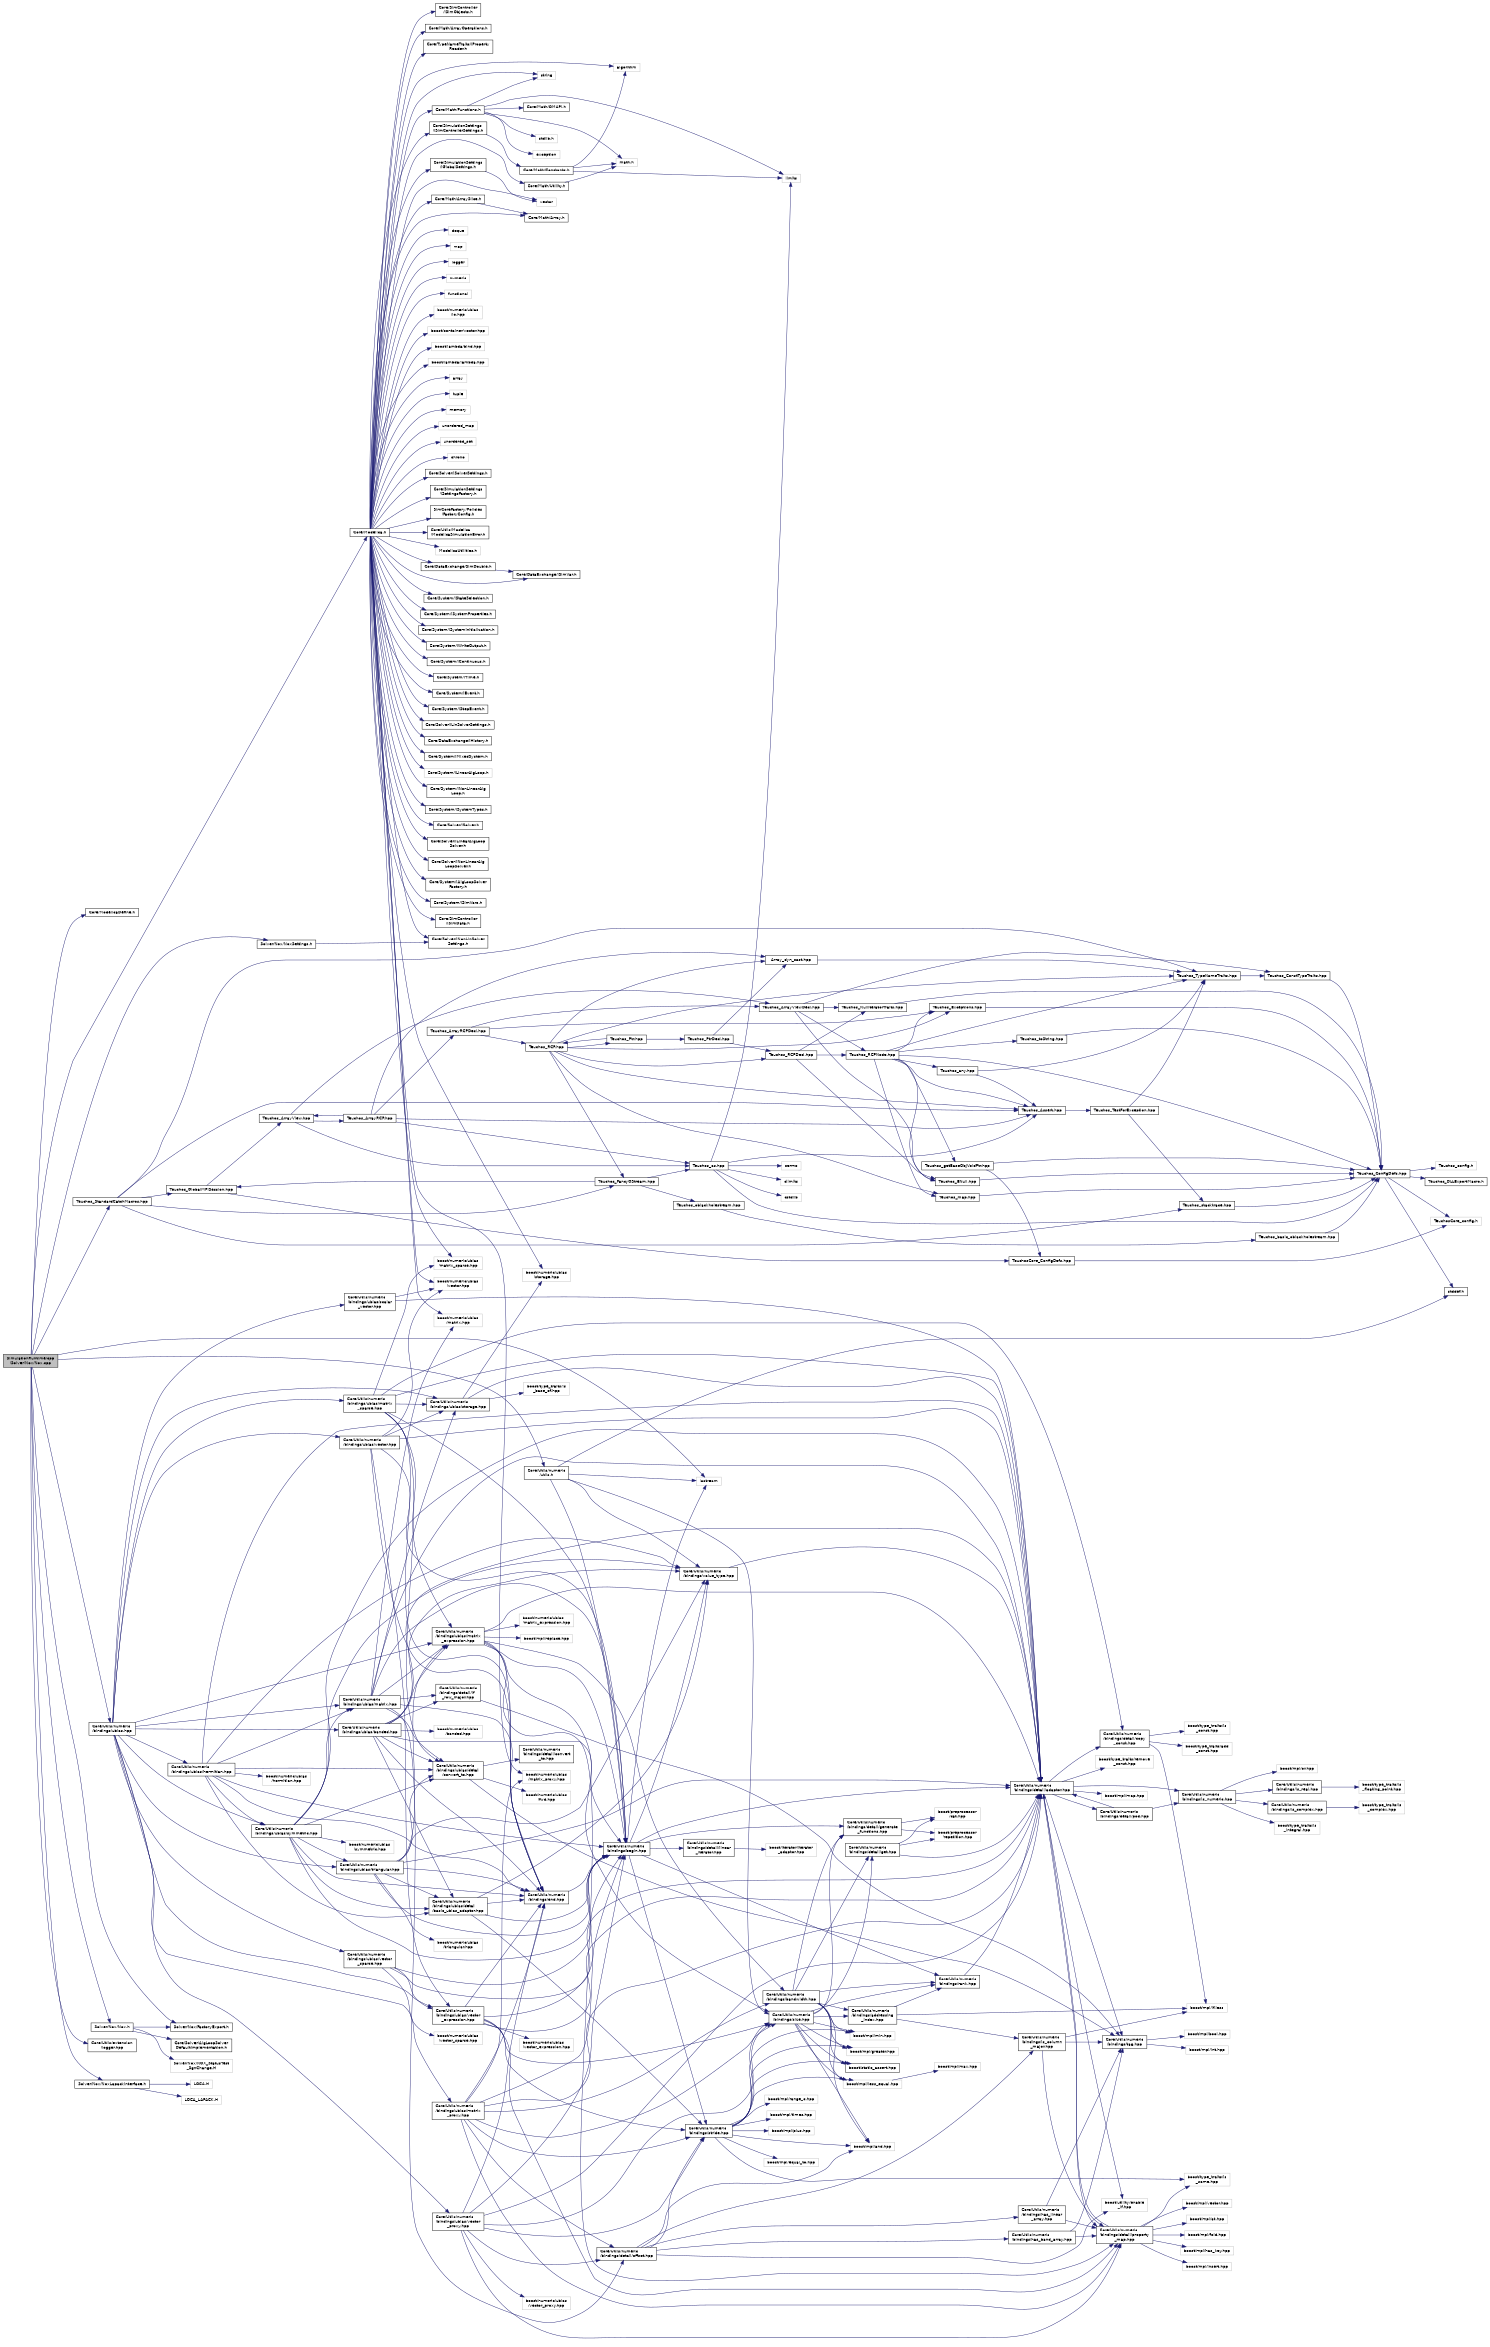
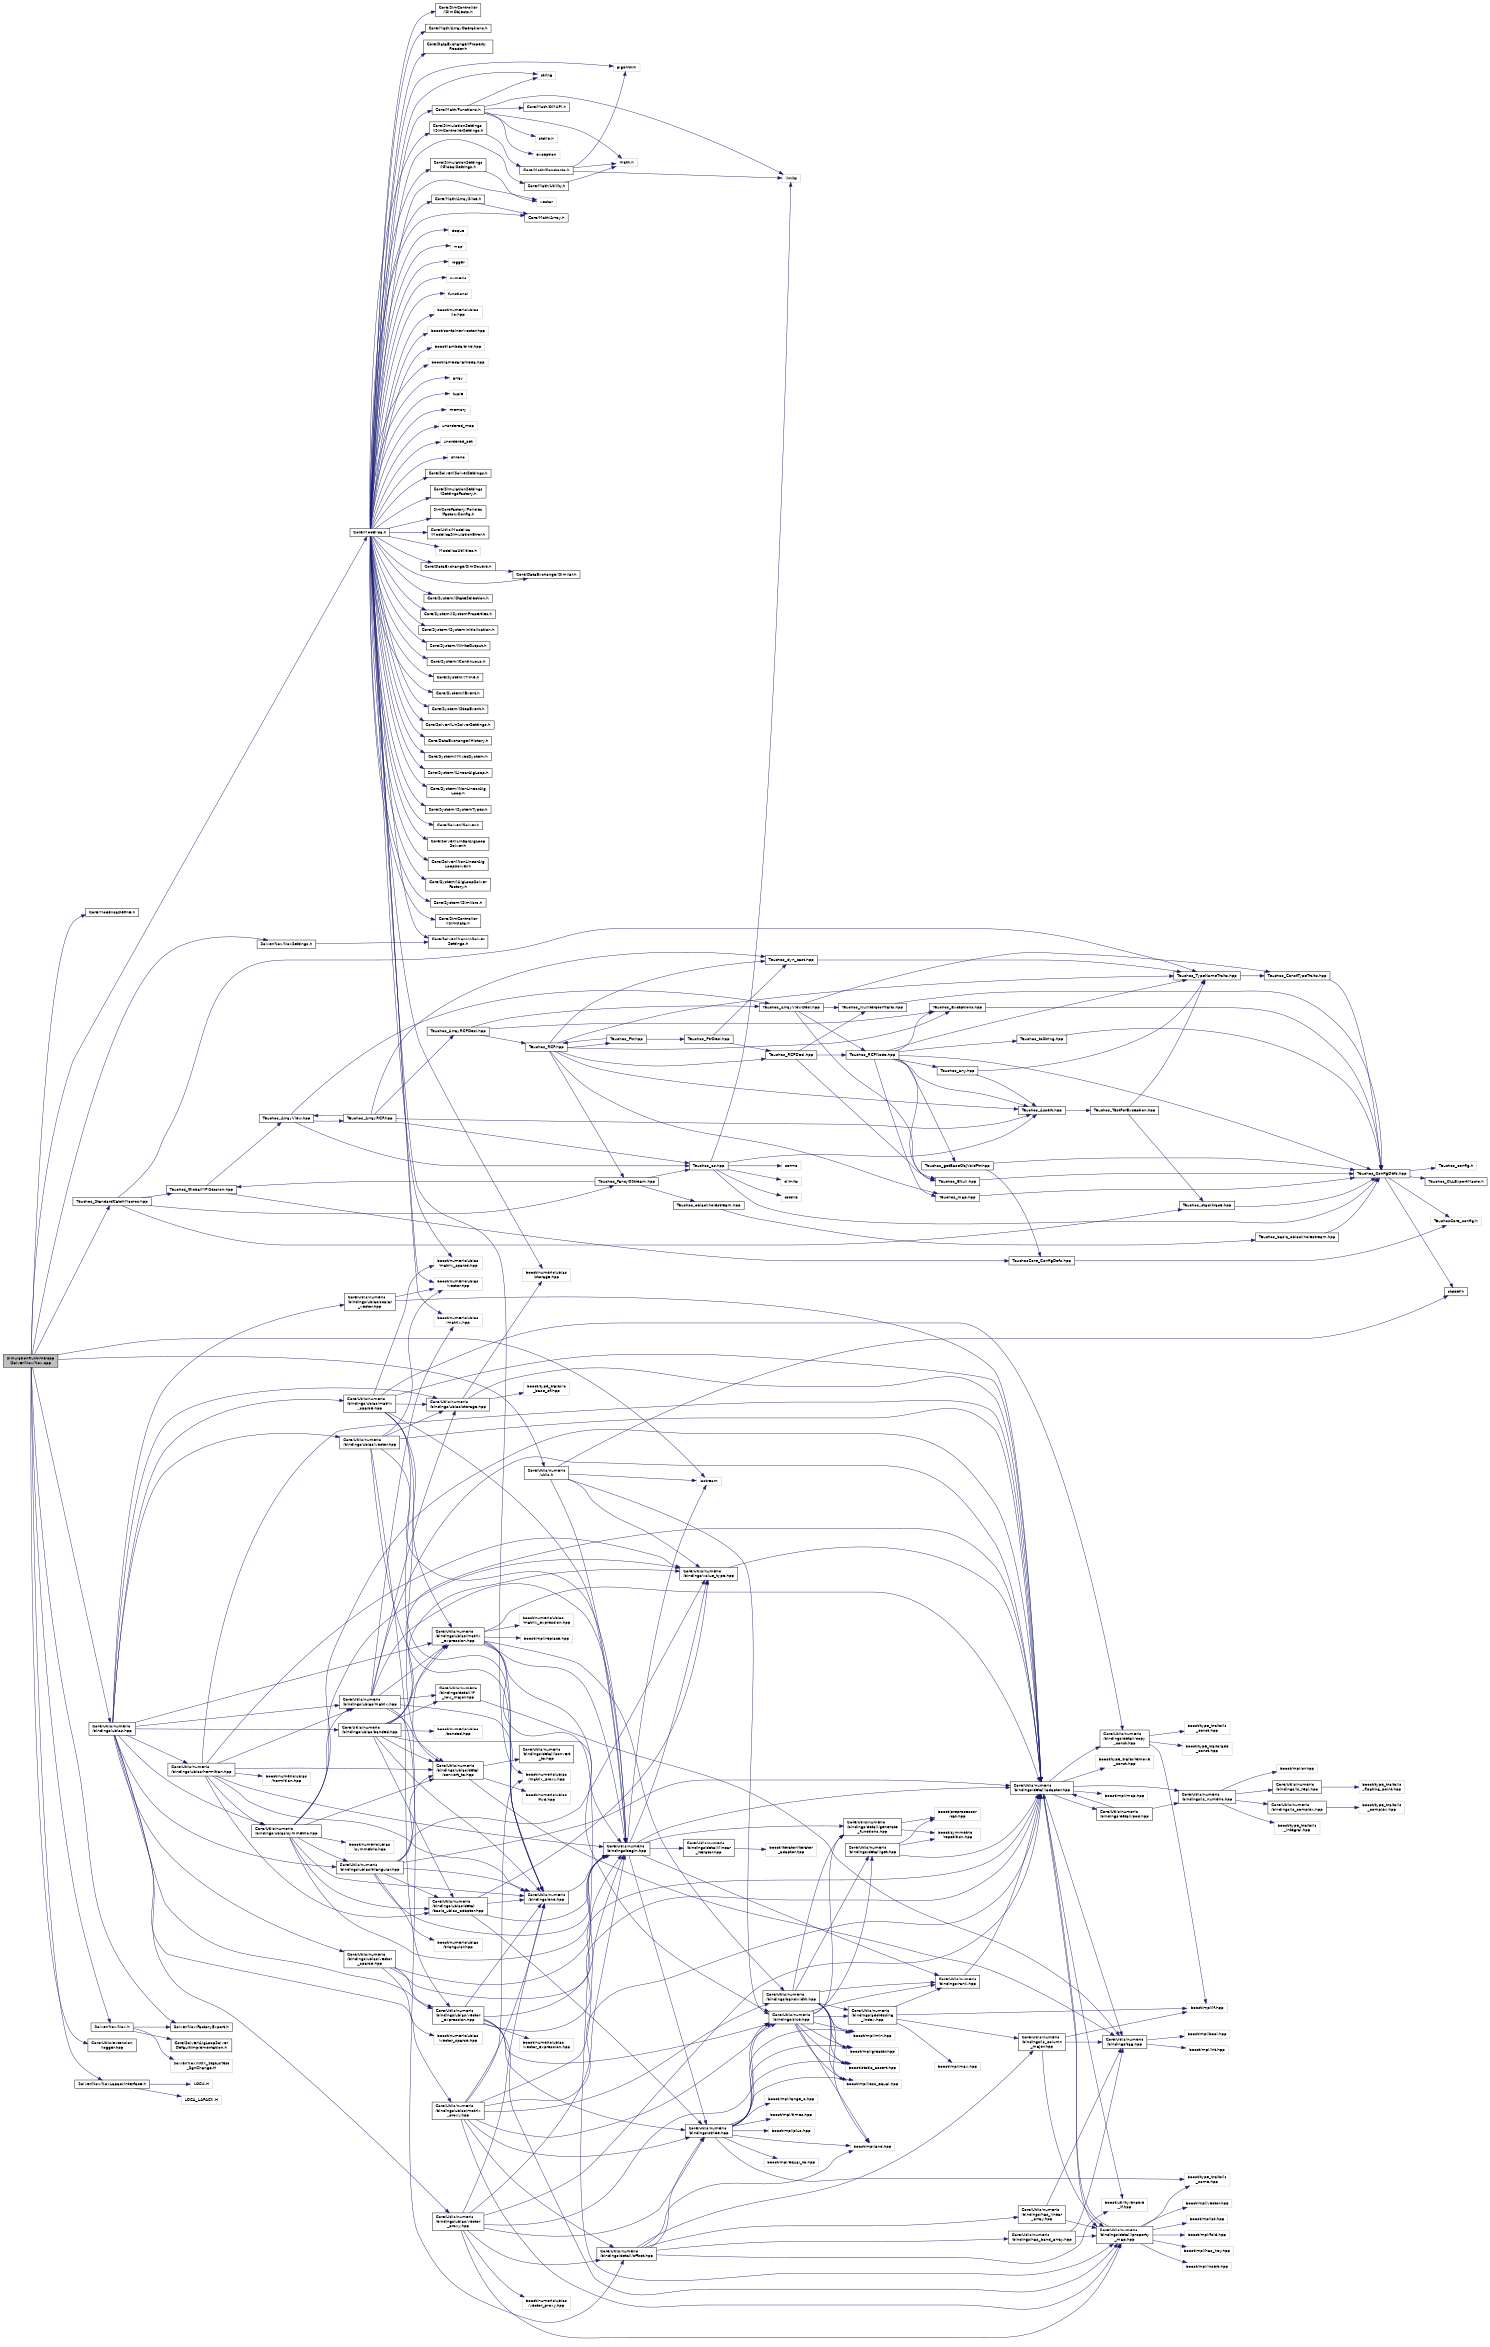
node "Core/TypeNameTraits/IProperty Reader.h": label "Core/TypeNameTraits/IProperty Reader.h" -> "Core/DataExchange/IProperty Reader.h"
node "Core/System/ILinearAlgLoop.h": color grey75 -> black
node "Array_dyn_cast.hpp": label "Array_dyn_cast.hpp" -> "Teuchos_dyn_cast.hpp"
edge "Teuchos_StandardCatchMacros.hpp" -> "Teuchos_Assert.hpp": removed
node "boost/preprocessor /repetition.hpp": label "boost/preprocessor /repetition.hpp" -> "boost/symmetric /repetition.hpp"
node "boost/mpl/if.less": label "boost/mpl/if.less" -> "boost/mpl/if.hpp"
node "boost/static_assert.hpp": color black -> grey75
edge "boost/mpl/less_equal.hpp" -> "boost/mpl/max.hpp": now "Core/Utils/numeric /bindings/addressing _index.hpp" -> "boost/mpl/max.hpp"
